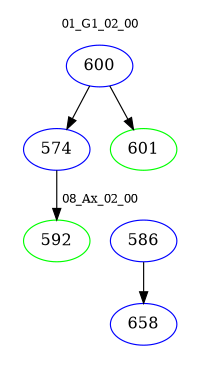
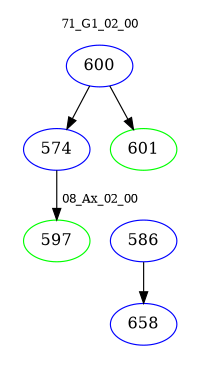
cluster "01_G1_02_00": label "01_G1_02_00" -> "71_G1_02_00"
node "592": label "592" -> "597"
